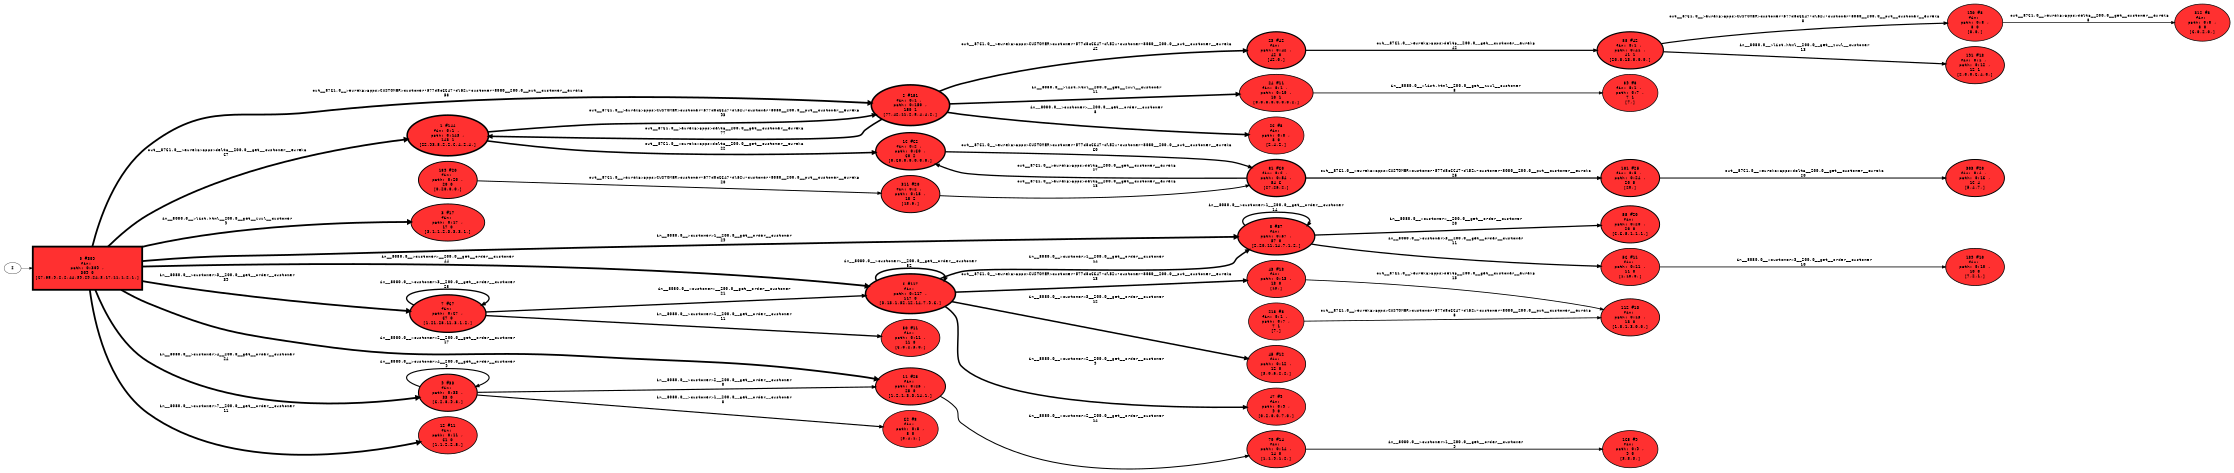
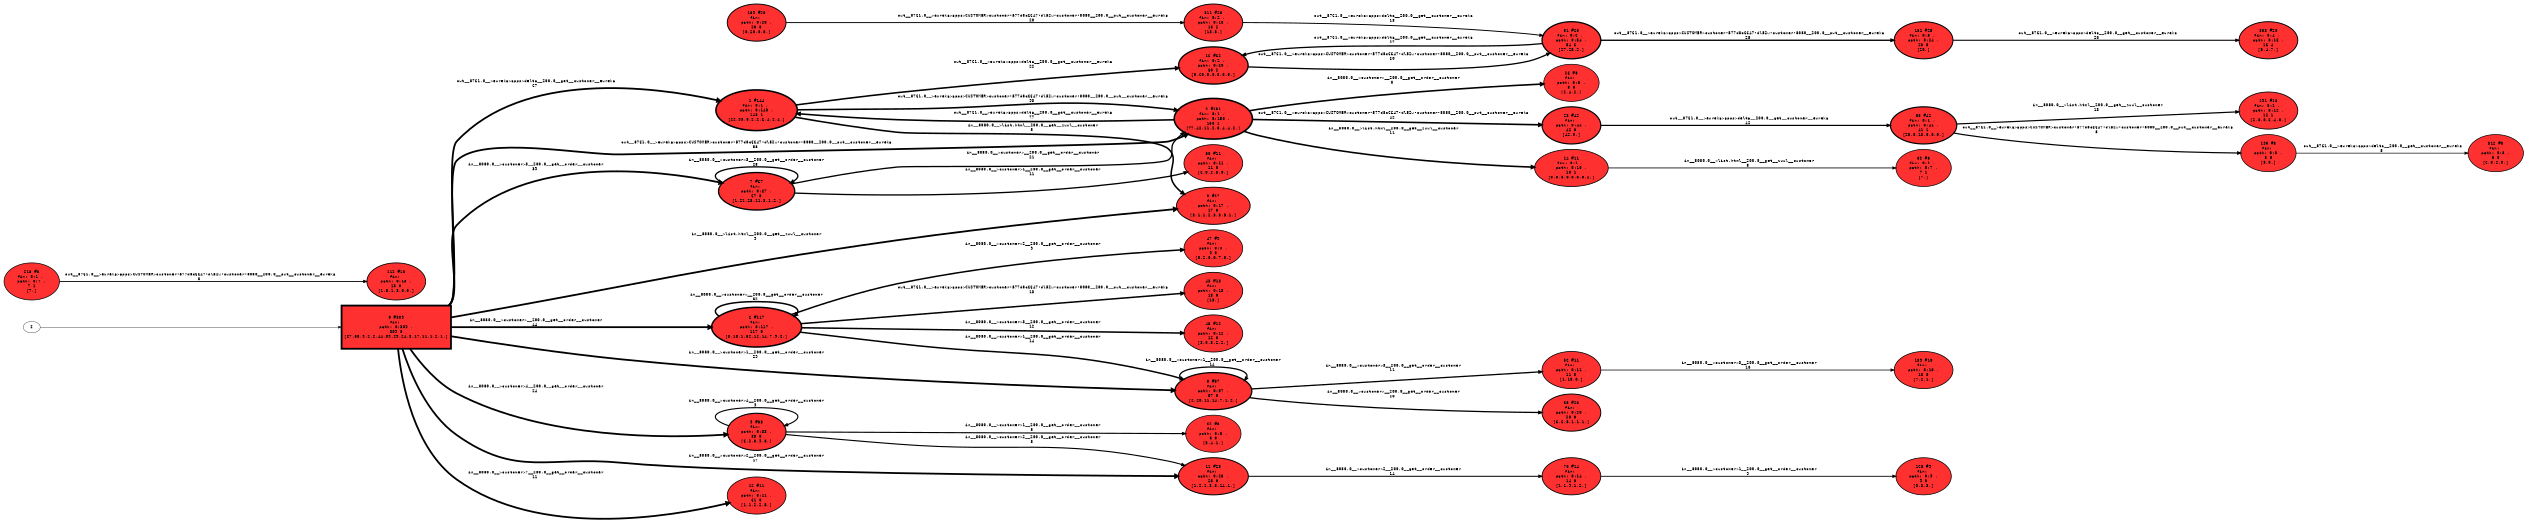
edge "1 #144 fin: 0:1 , path: 0:143 , 143 1 [22,93,8,2,2,6,4,2,4,]" -> "3 #17 fin: path: 0:17 , 17 0 [3,1,1,2,3,3,3,1,]": added, label "in__8080.0__>list.html__200.0__get__zuul__customer 8"
edge "43 #13 fin: path: 0:13 , 13 0 [13,]" -> "112 #13 fin: path: 0:13 , 13 0 [1,8,1,3,0,0,]": removed, label "out__8761.0__>eureka>apps>delta__200.0__get__customer__eureka 13"
edge "7 #67 fin: path: 0:67 , 67 0 [1,21,28,11,3,1,2,]" -> "6 #117 fin: path: 0:117 , 117 0 [3,13,1,52,12,14,7,9,6,]": now "7 #67 fin: path: 0:67 , 67 0 [1,21,28,11,3,1,2,]" -> "2 #151 fin: 0:1 , path: 0:150 , 150 1 [77,42,11,2,8,4,4,2,]"
